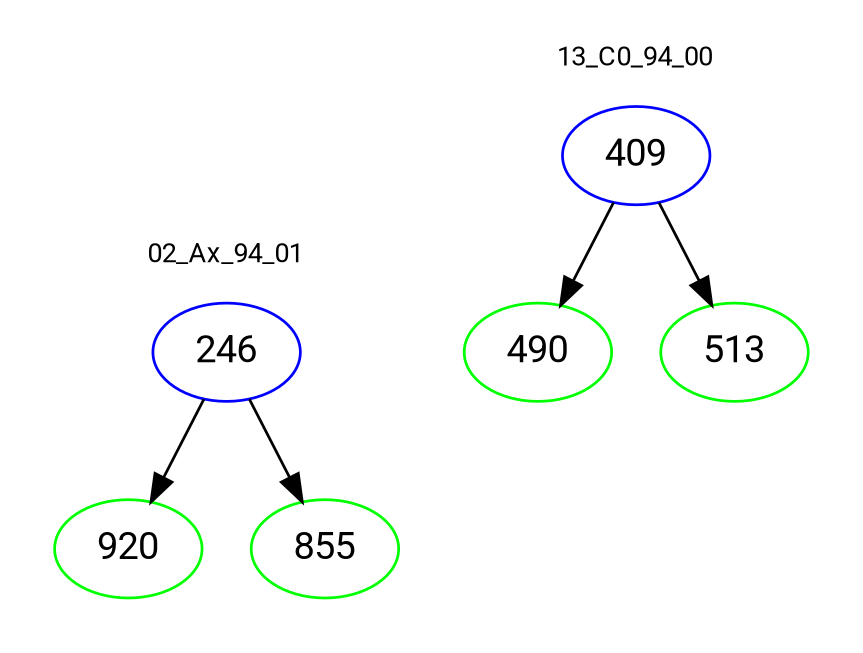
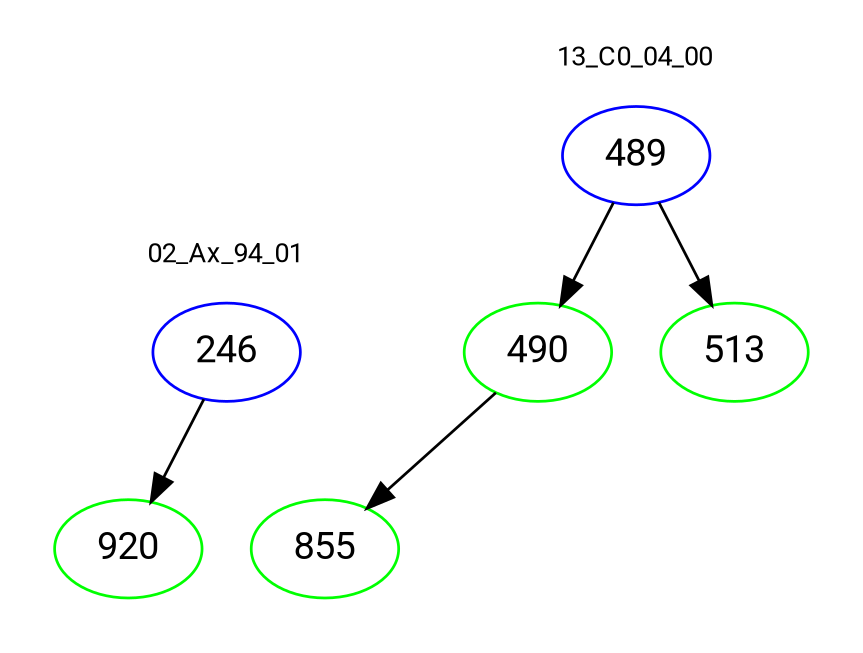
cluster "13_C0_94_00": label "13_C0_94_00" -> "13_C0_04_00"
node "409": label "409" -> "489"
edge "246" -> "855": now "490" -> "855"
